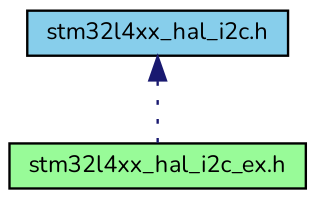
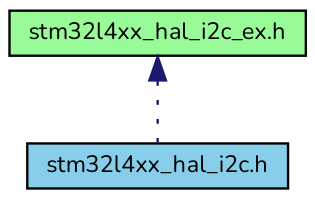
edge "stm32l4xx_hal_i2c_ex.h" -> "stm32l4xx_hal_i2c.h": reversed
